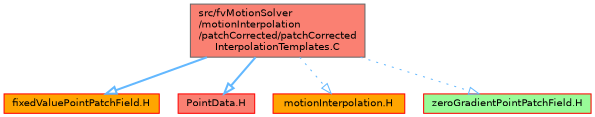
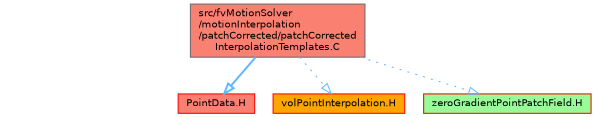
node "fixedValuePointPatchField.H": removed
node "motionInterpolation.H": label "motionInterpolation.H" -> "volPointInterpolation.H"
